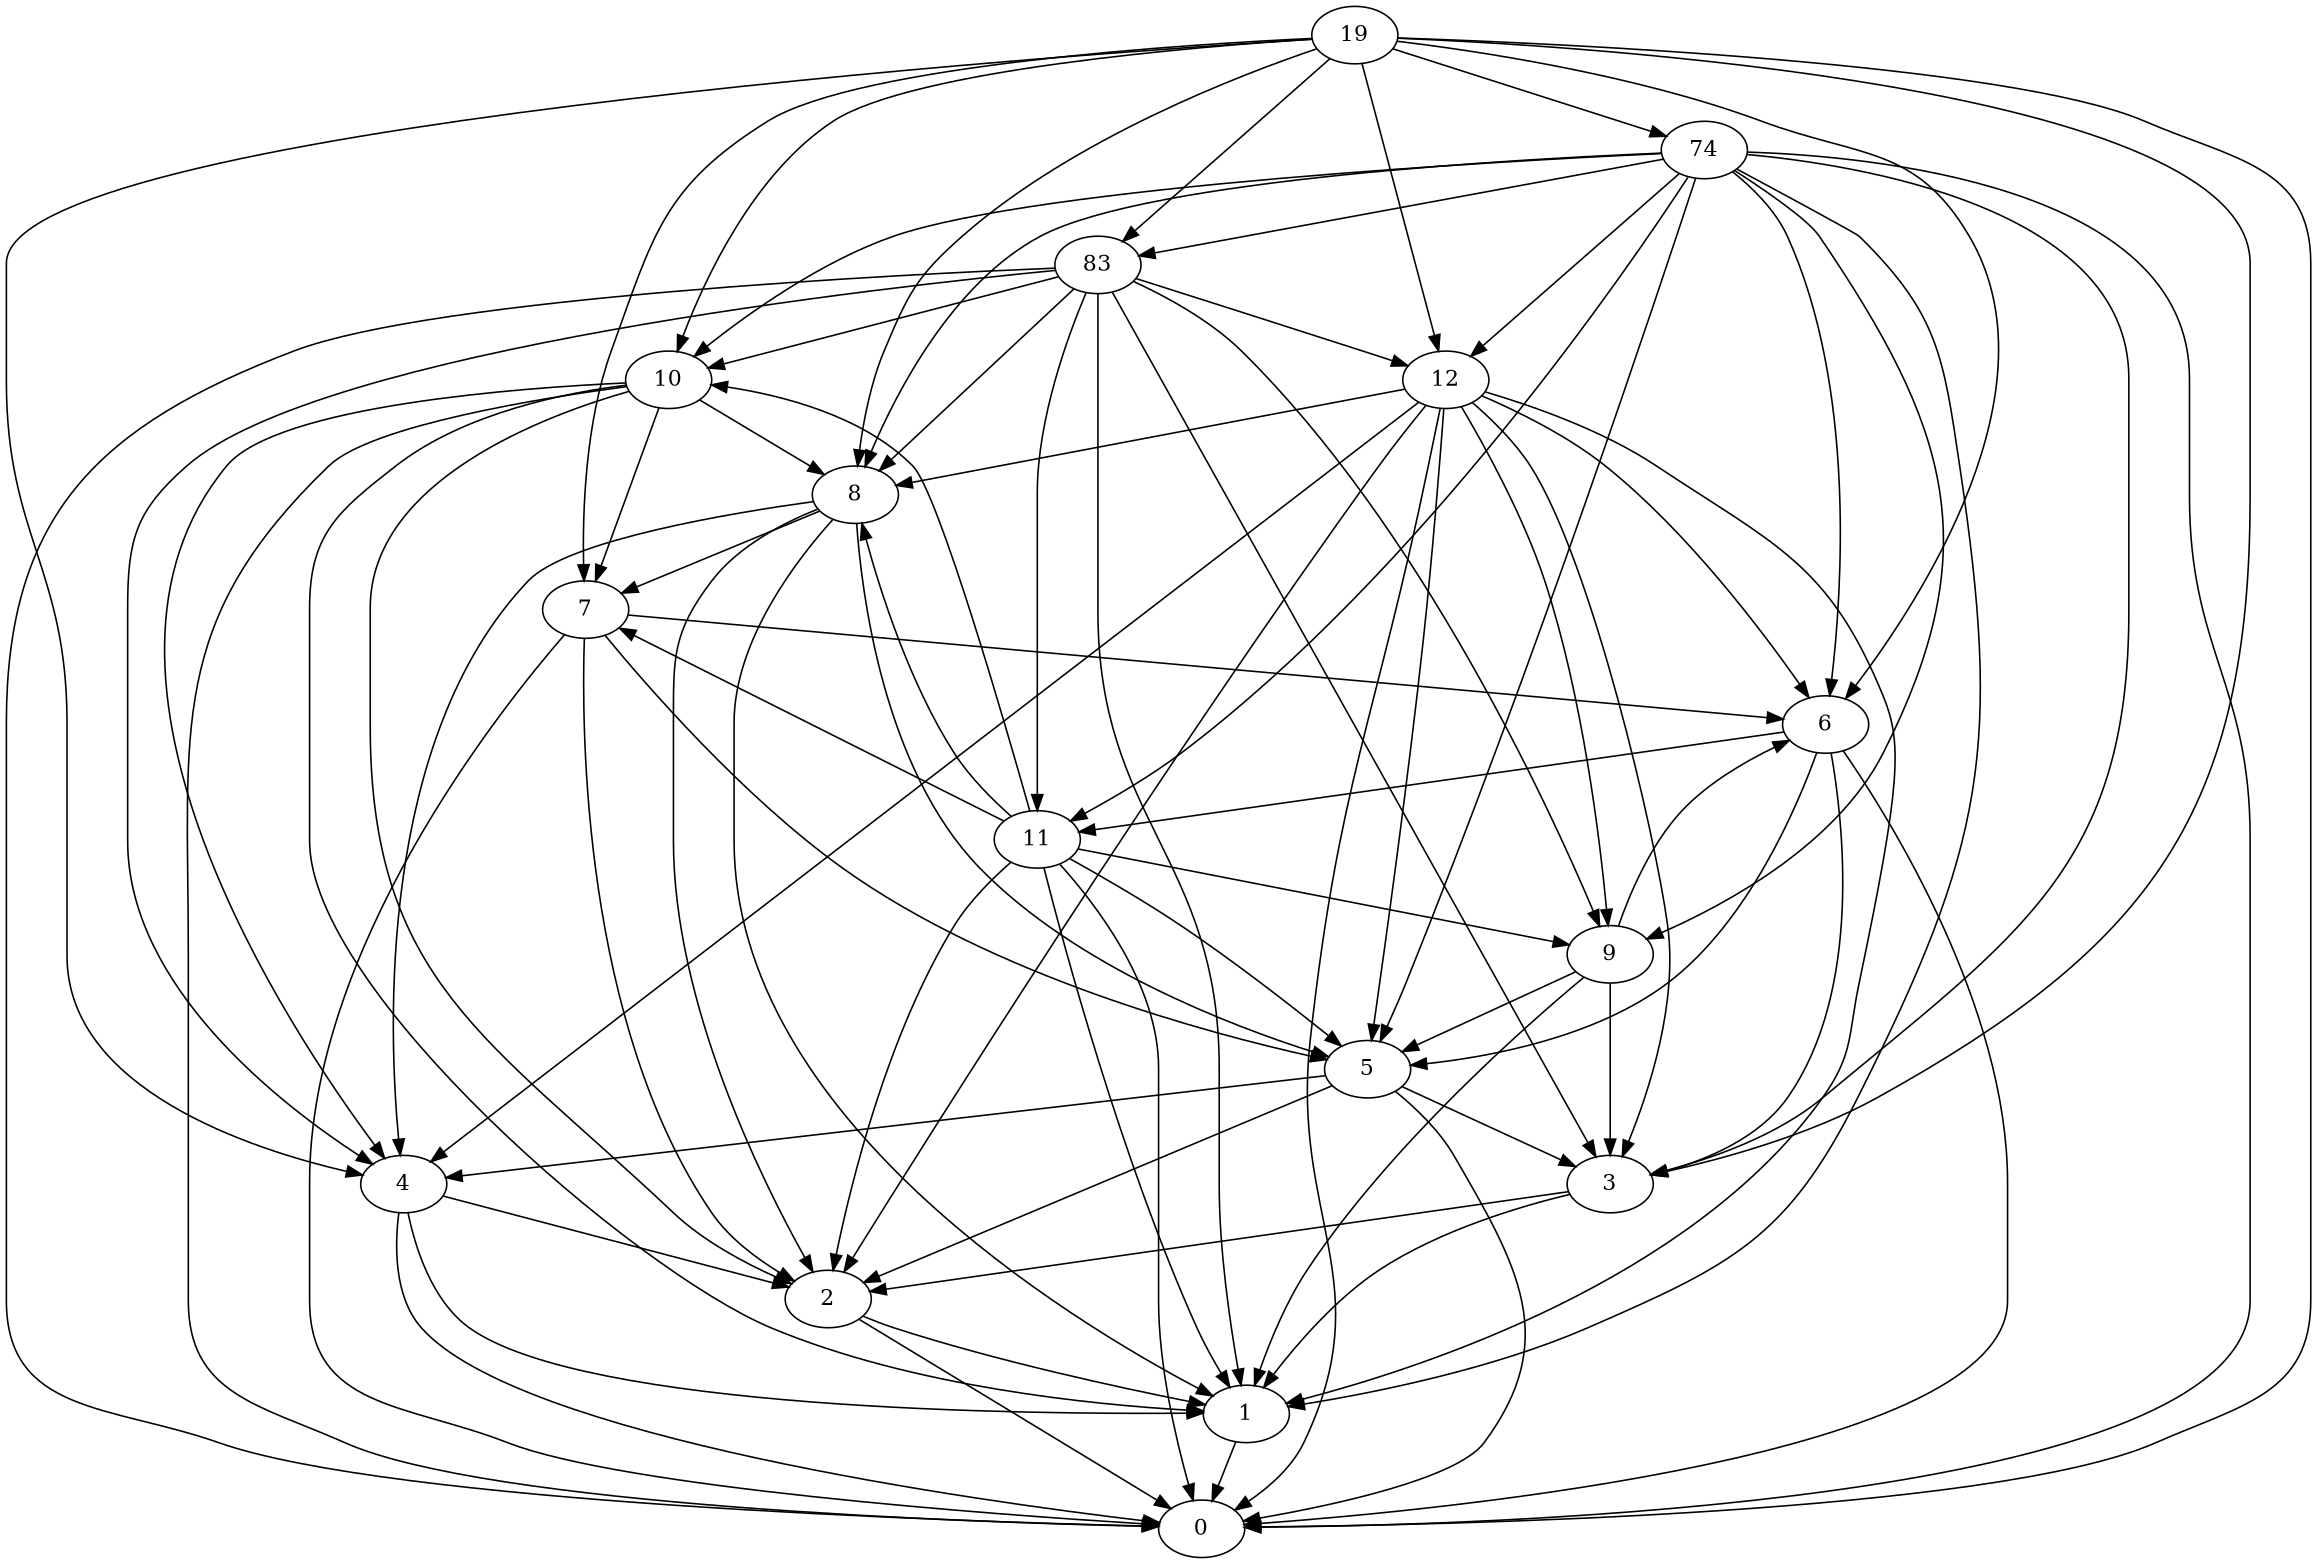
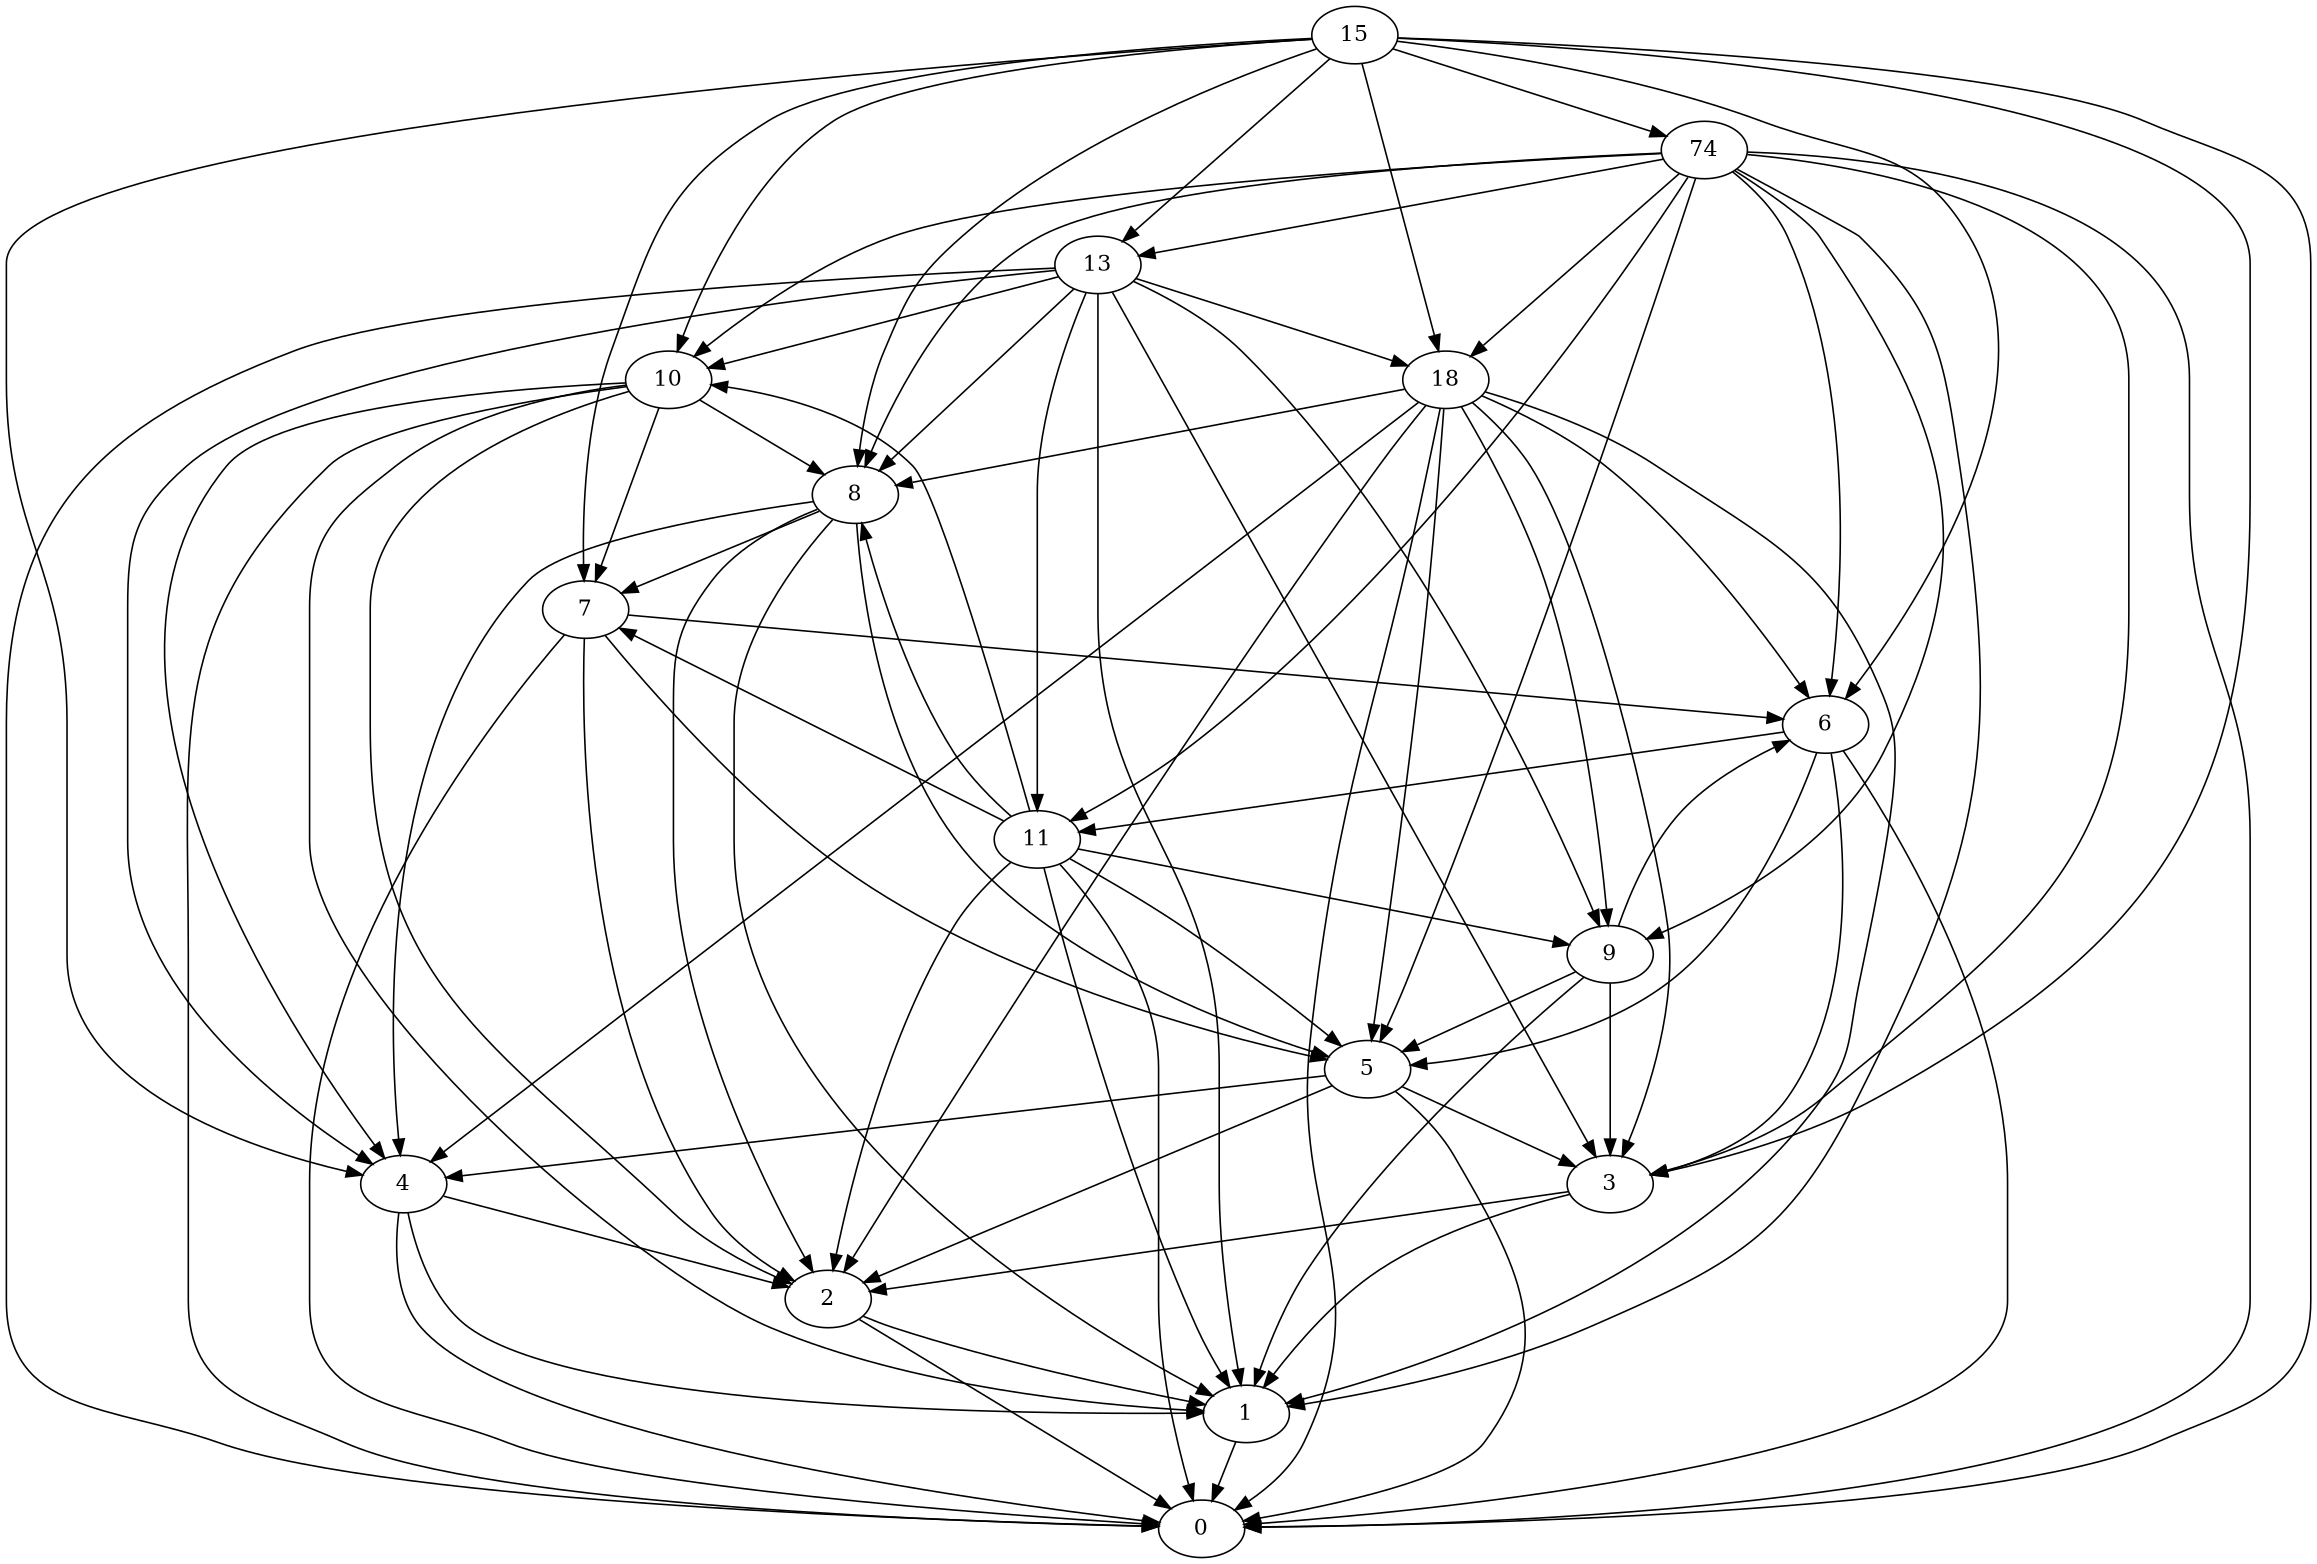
node "19": label "19" -> "15"
node "83": label "83" -> "13"
node "12": label "12" -> "18"
